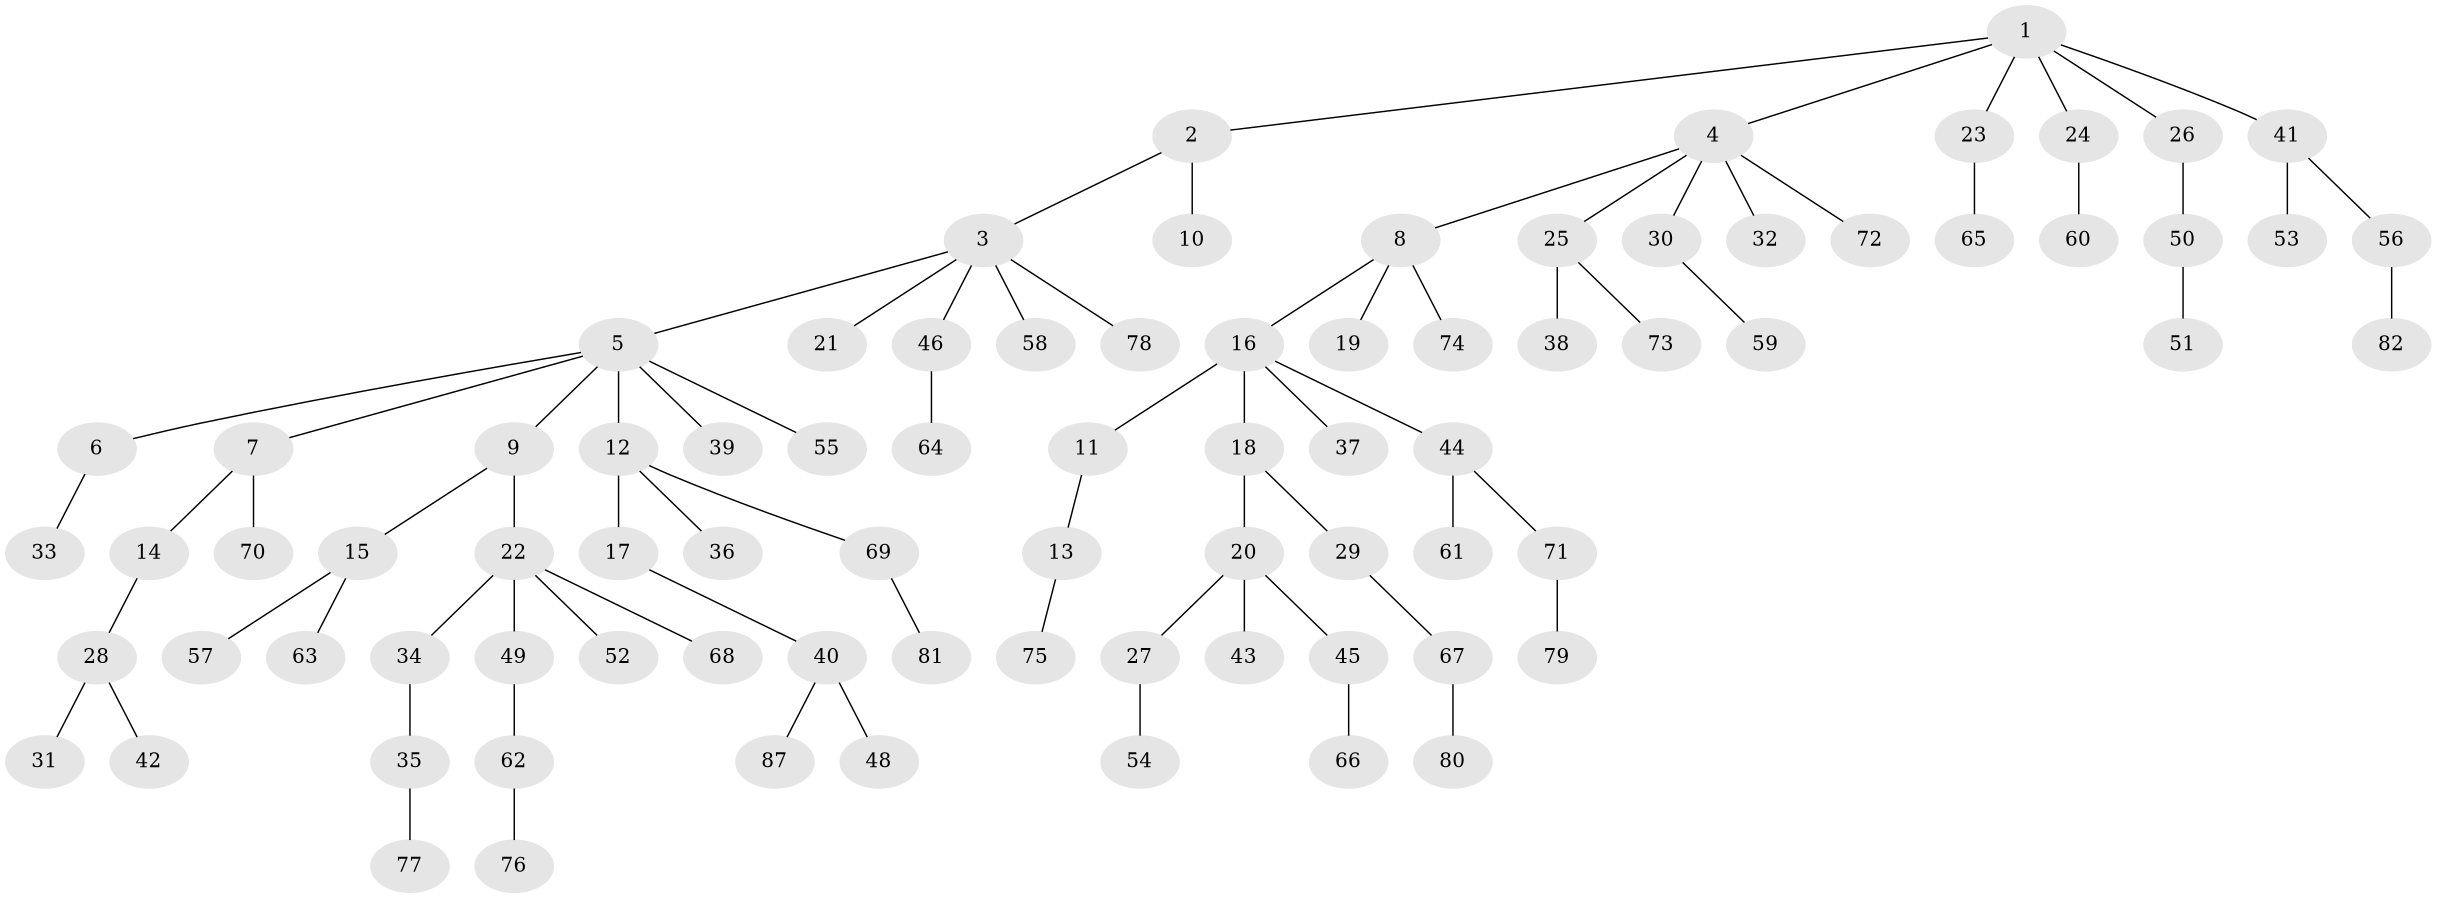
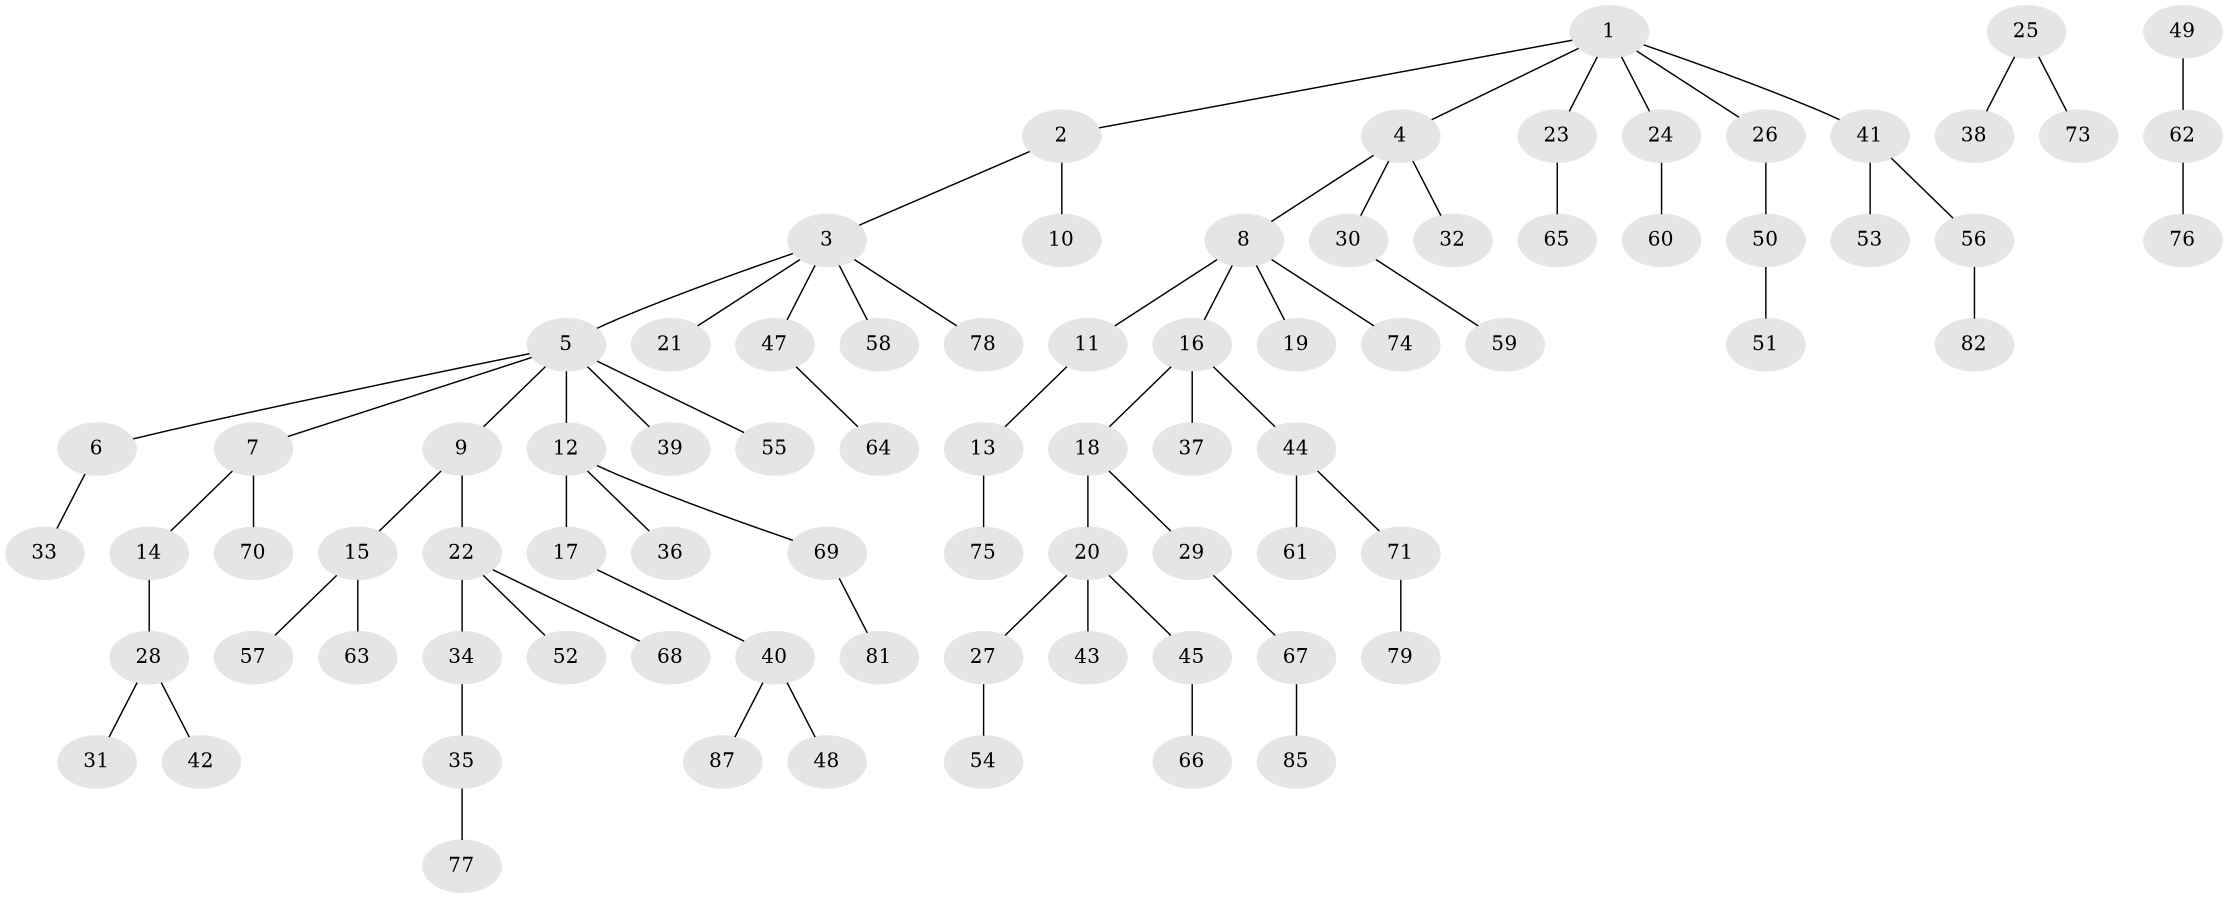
edge "4" -- "25": removed
node "72": removed
node "46": label "46" -> "47"
edge "16" -- "11": now "8" -- "11"
edge "22" -- "49": removed
node "80": label "80" -> "85"
